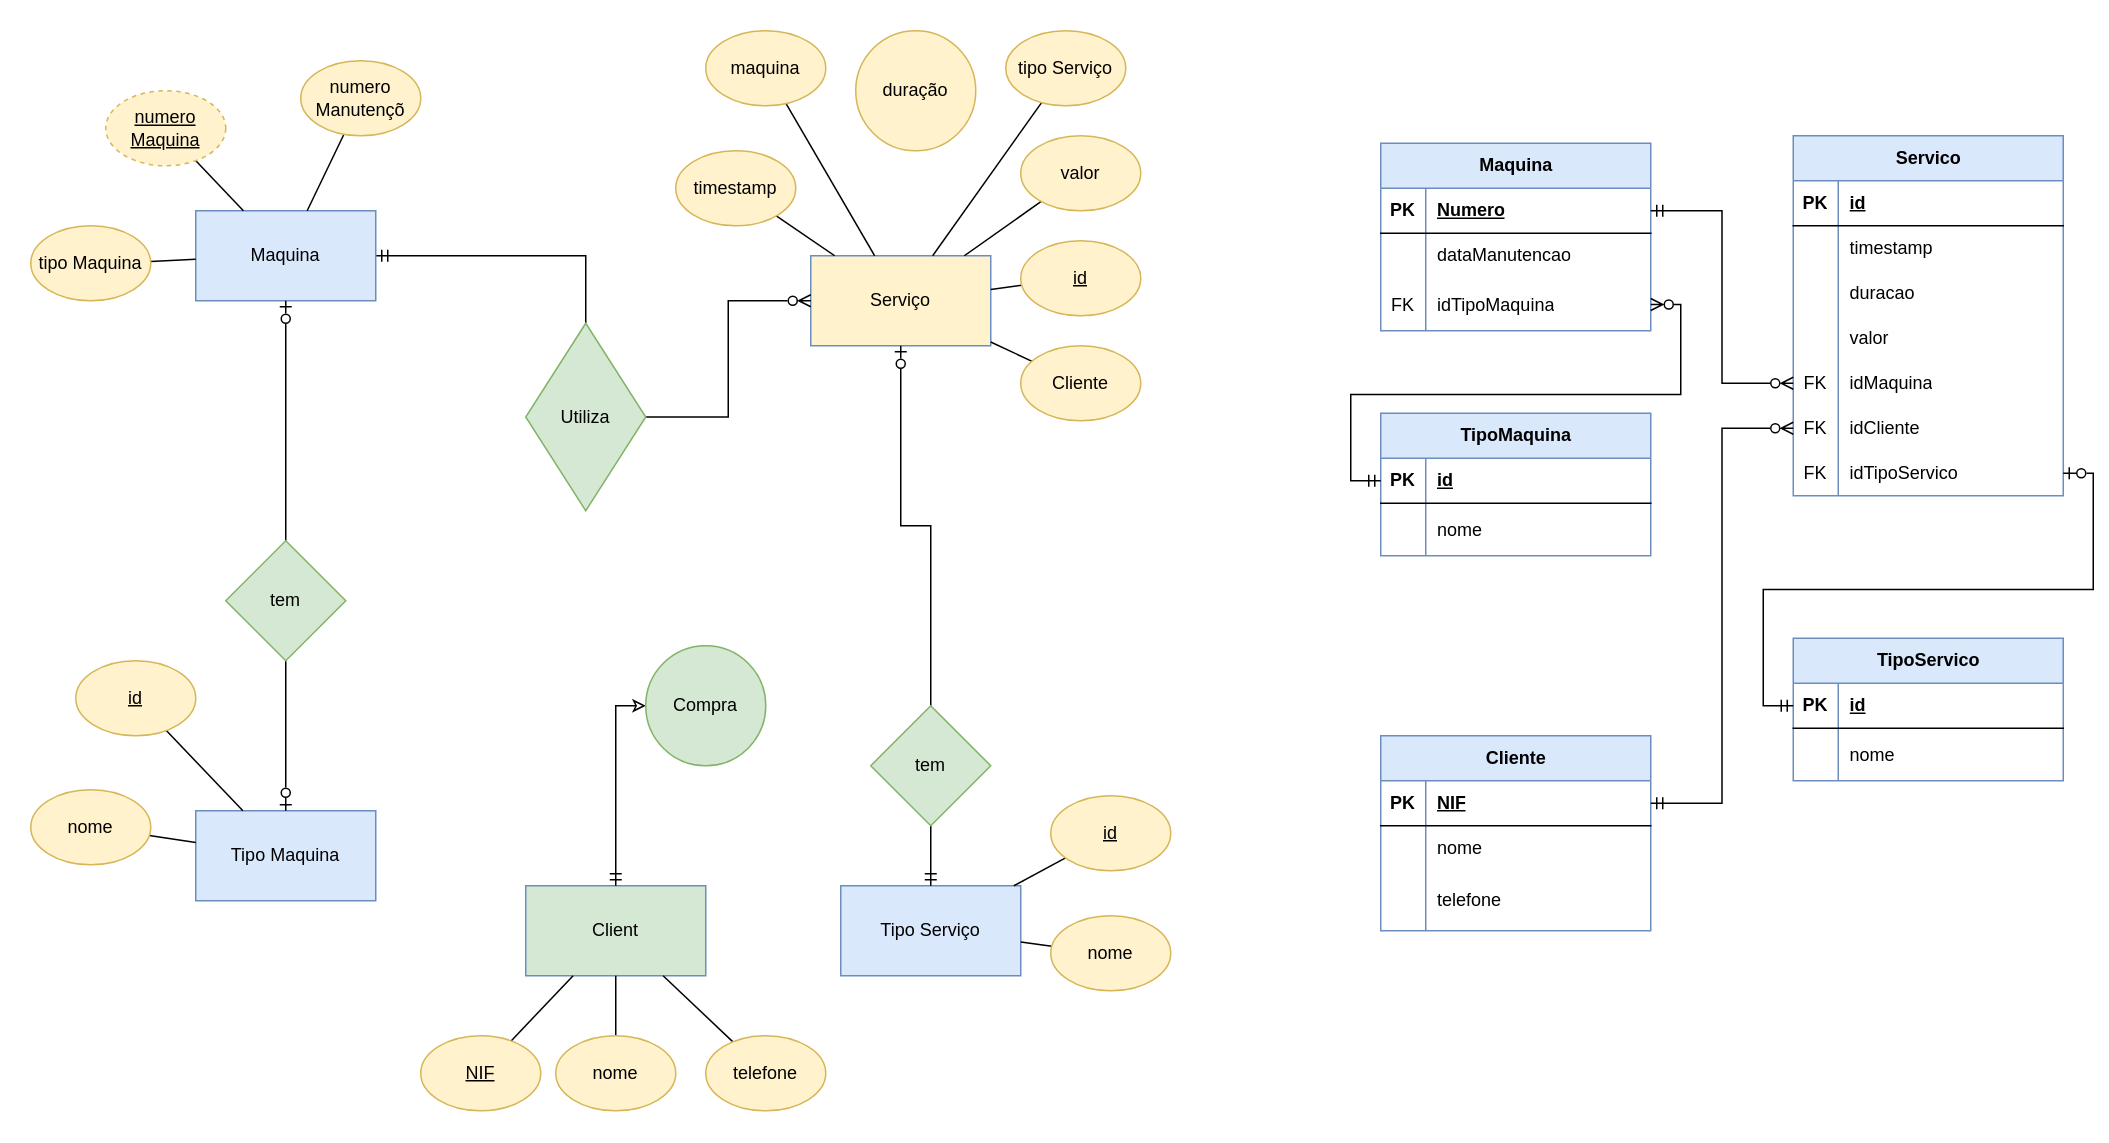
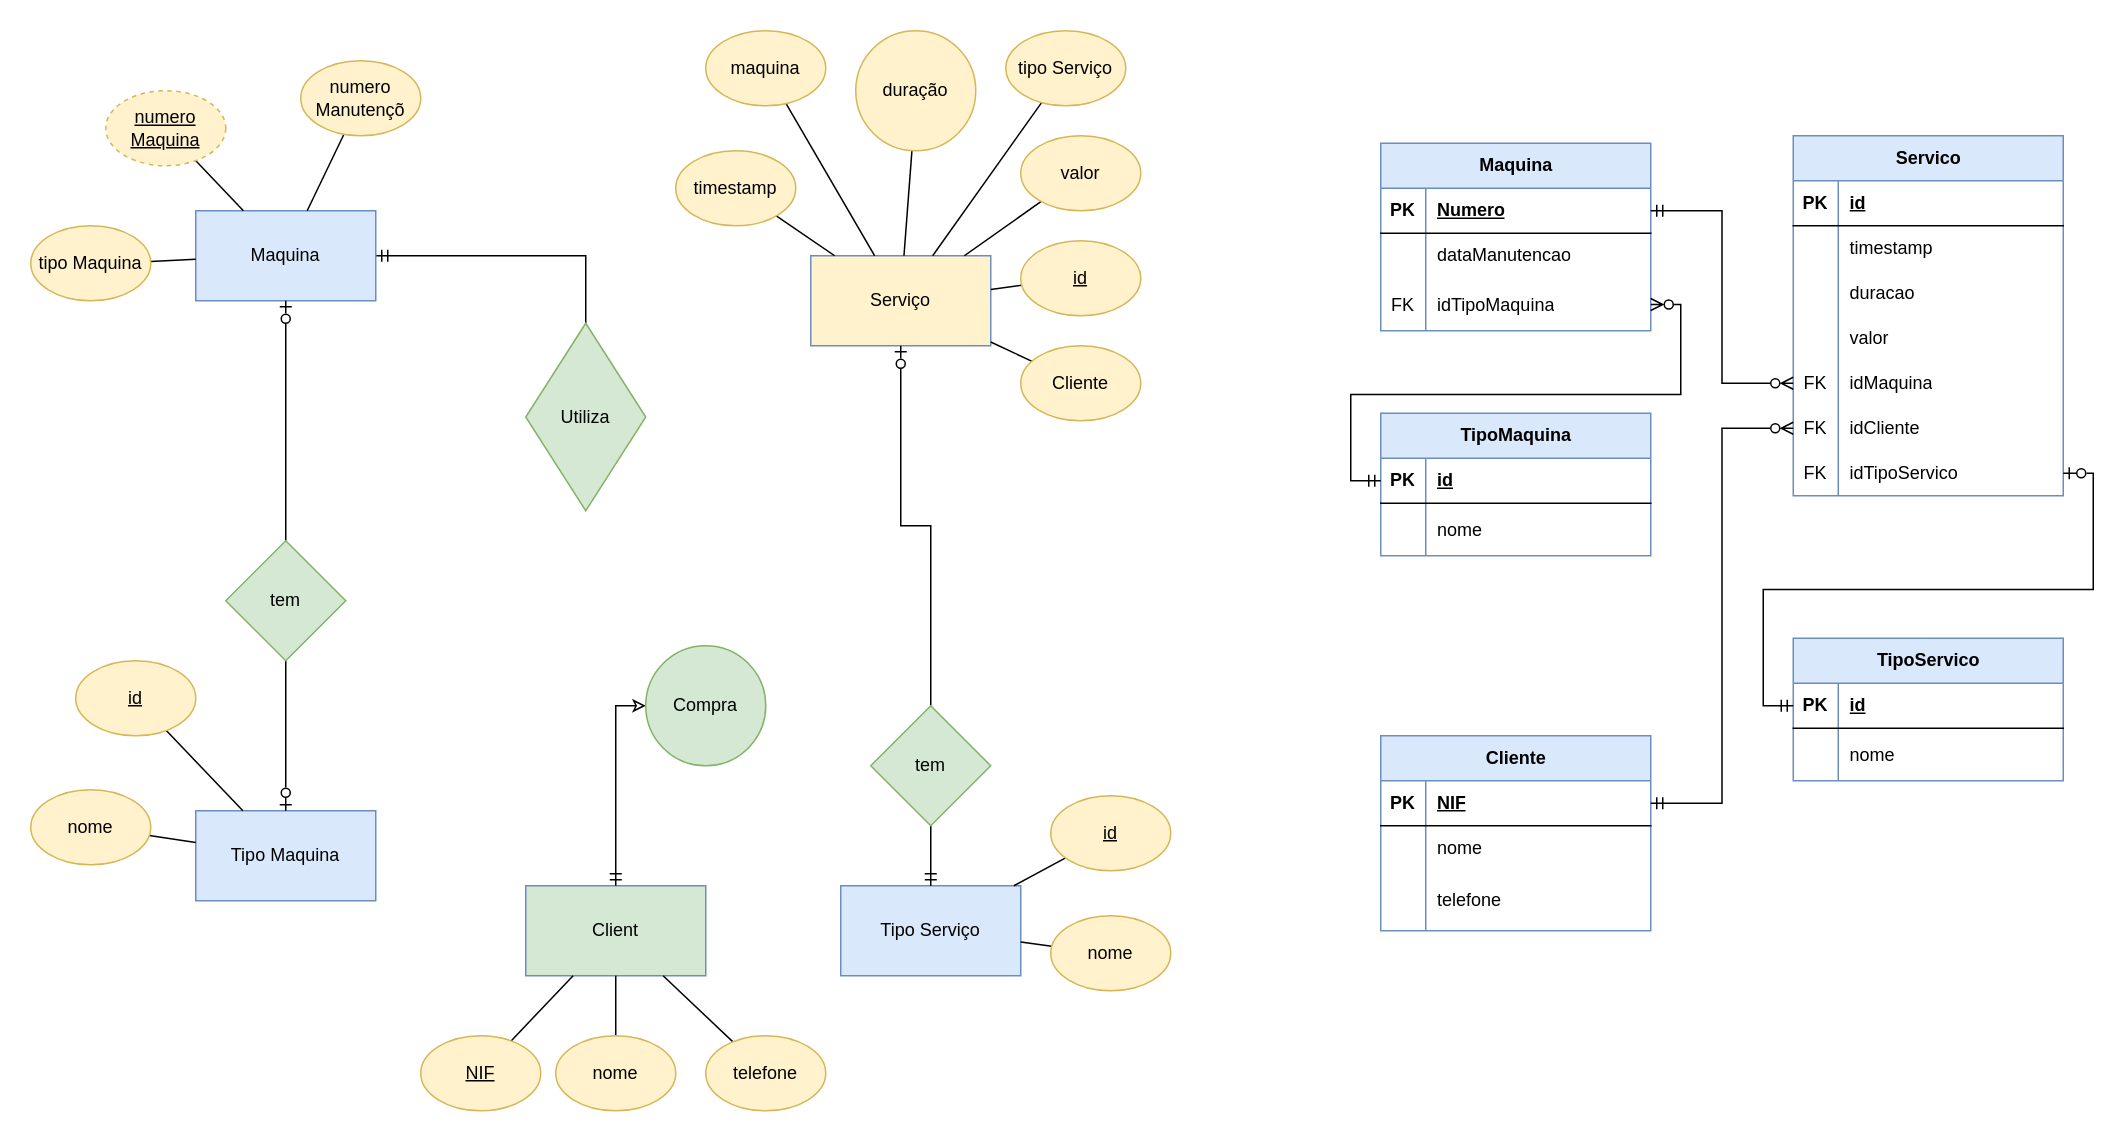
edge "duração" -- "Serviço": added
edge "Utiliza" -> "Serviço": removed
